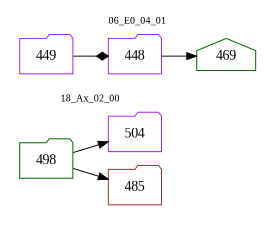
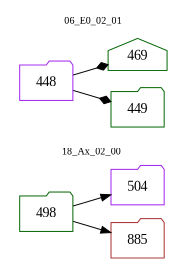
cluster "06_E0_04_01": label "06_E0_04_01" -> "06_E0_02_01"
node "449": color purple -> darkgreen
edge "449" -> "448": reversed
edge "448" -> "469": arrowhead normal -> diamond
node "485": label "485" -> "885"
